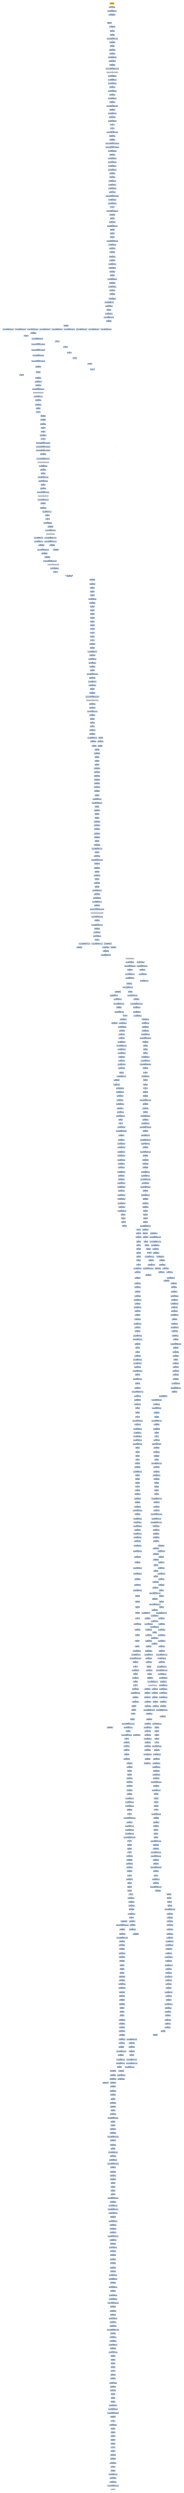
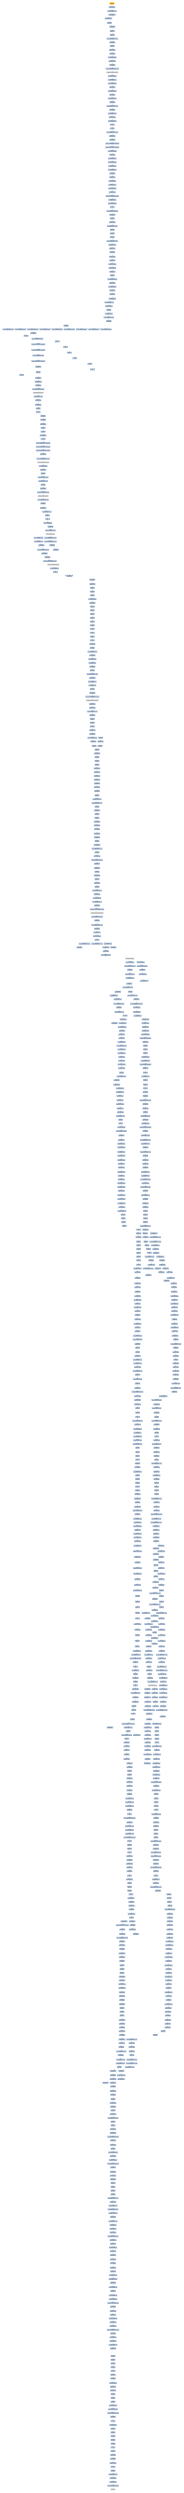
node "0x00408022 pushl $0x0<UINT8>": added
node "0x0040275b addl $0xc<UINT8>, %esp": removed
